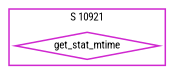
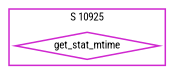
cluster "S 10921": label "S 10921" -> "S 10925"
